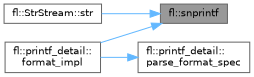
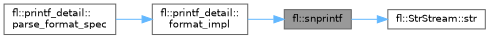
edge "fl::StrStream::str" -> "fl::snprintf": reversed
edge "fl::printf_detail:: format_impl" -> "fl::printf_detail:: parse_format_spec": reversed
